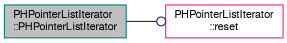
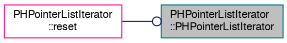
edge "PHPointerListIterator ::PHPointerListIterator" -> "PHPointerListIterator ::reset": reversed
